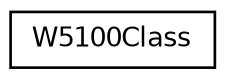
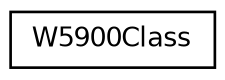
node "W5100Class": label "W5100Class" -> "W5900Class"
